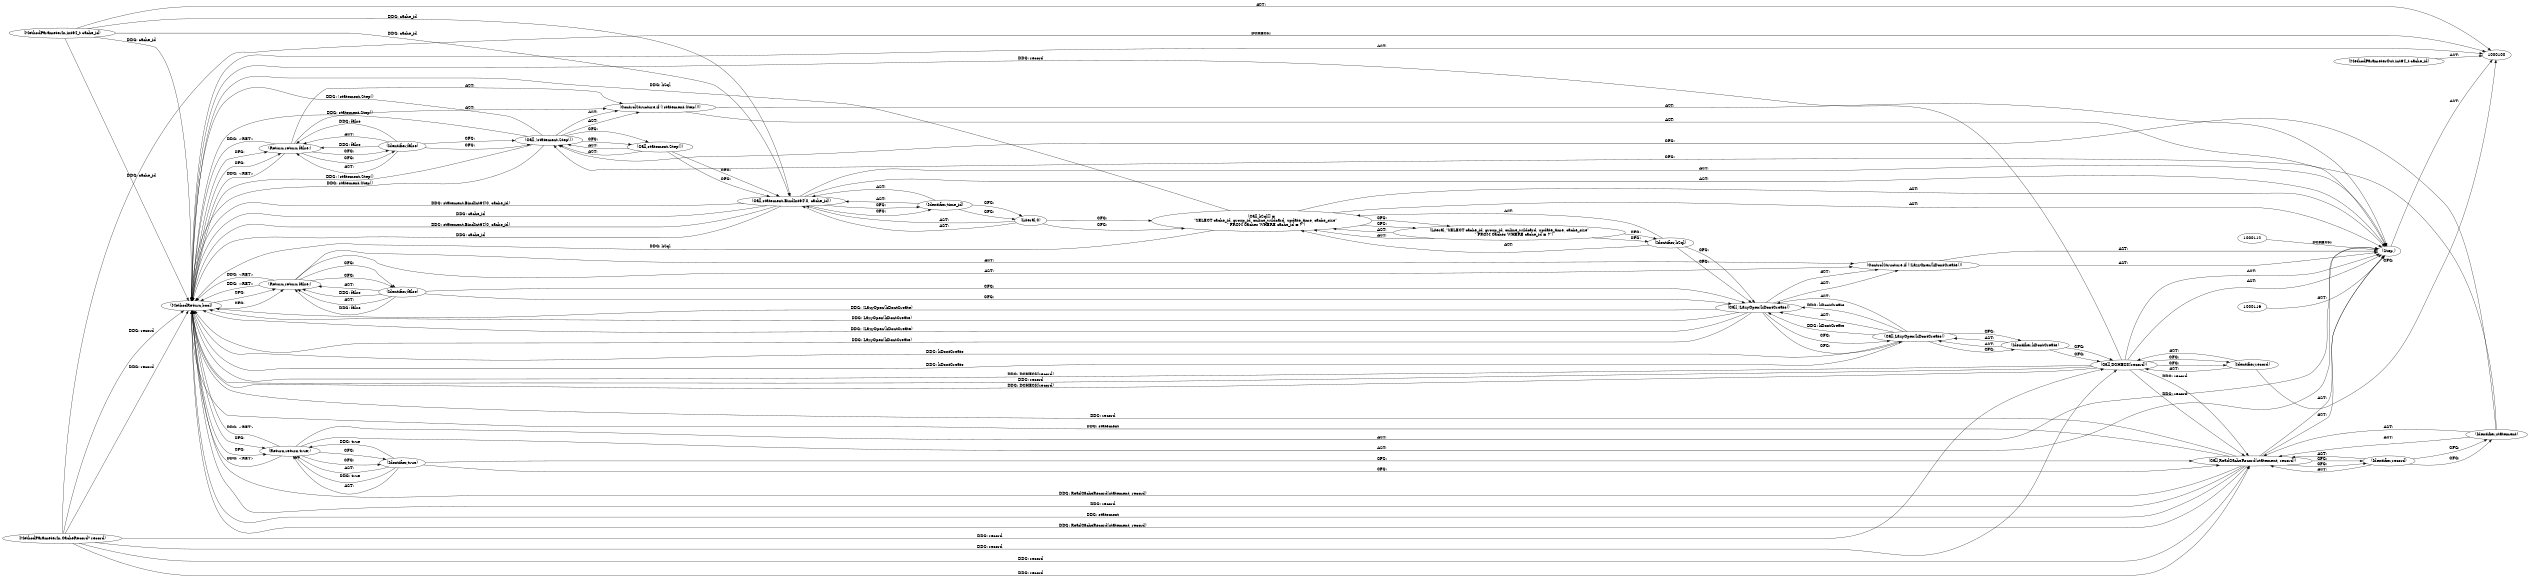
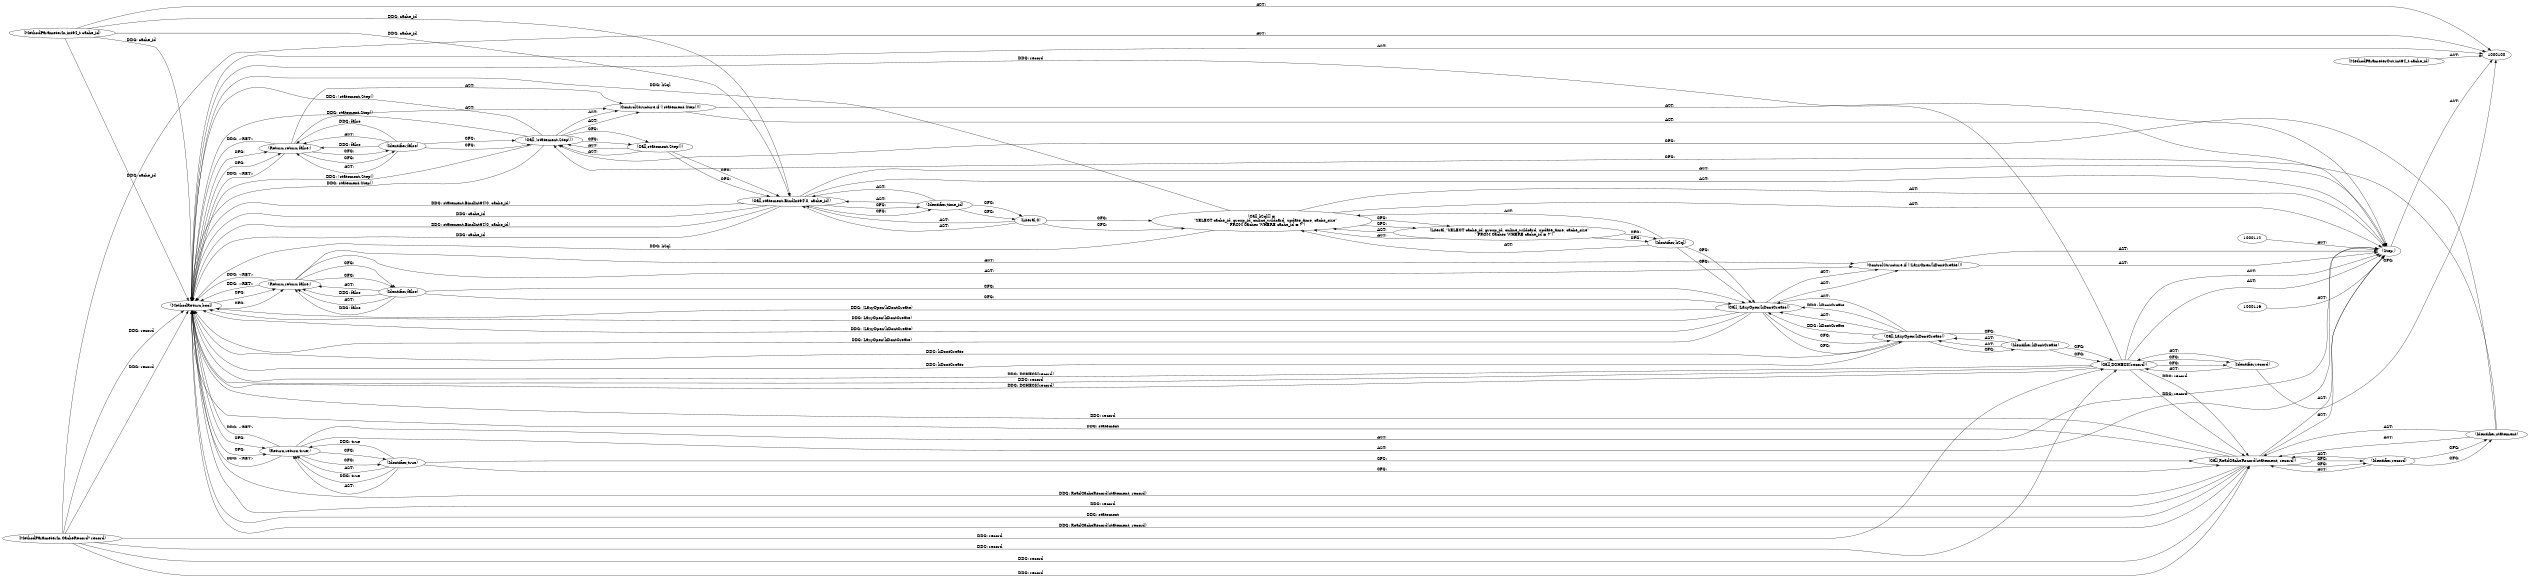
edge "(MethodParameterIn,CacheRecord* record)" -> "1000100": label "DCHECK: " -> "AST: "
edge "1000112" -> "(Step,)": label "DCHECK: " -> "AST: "
